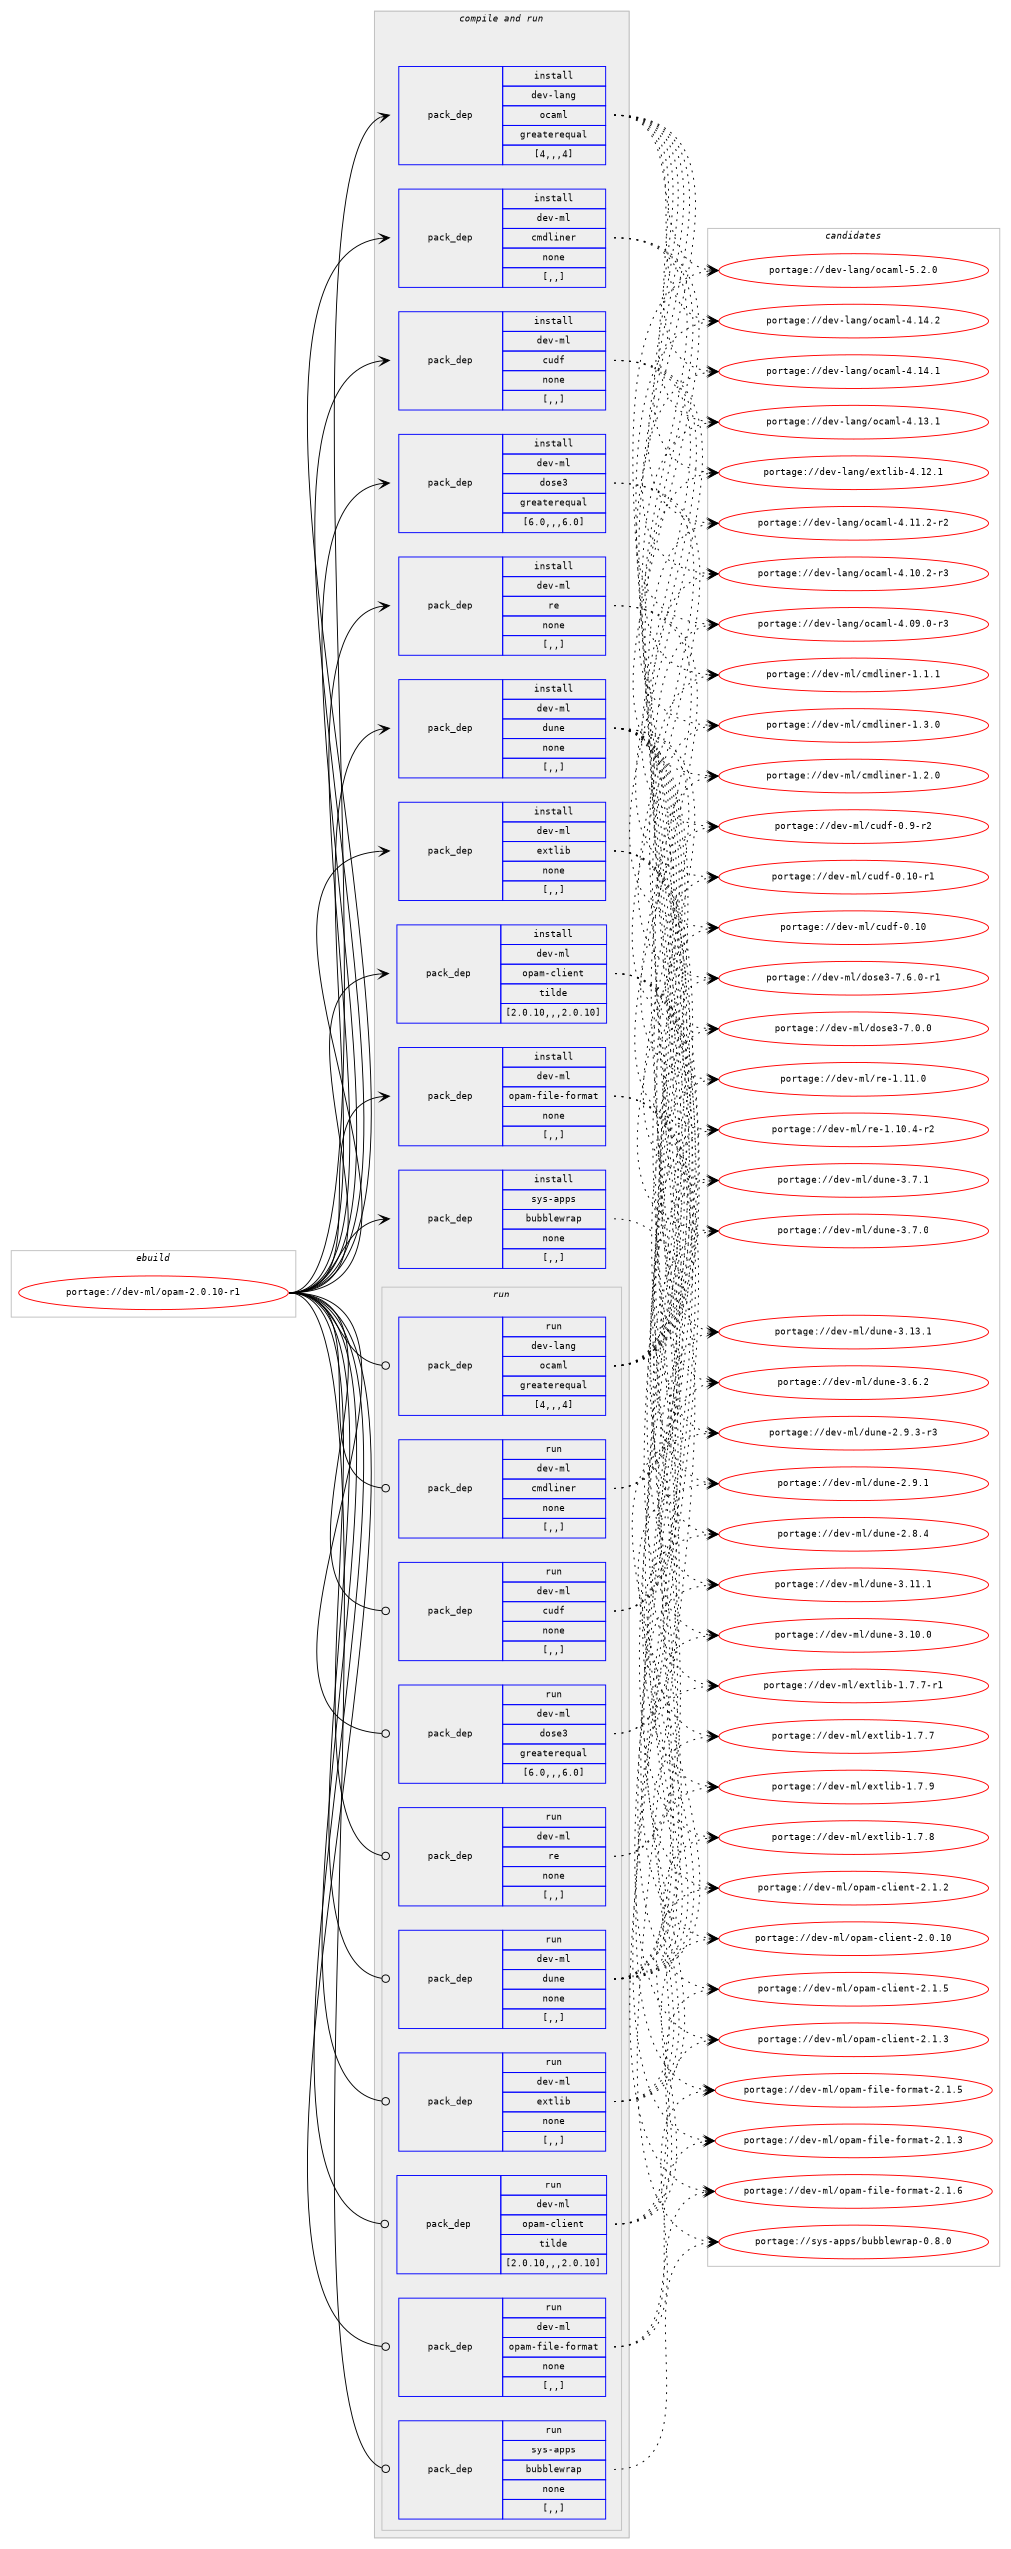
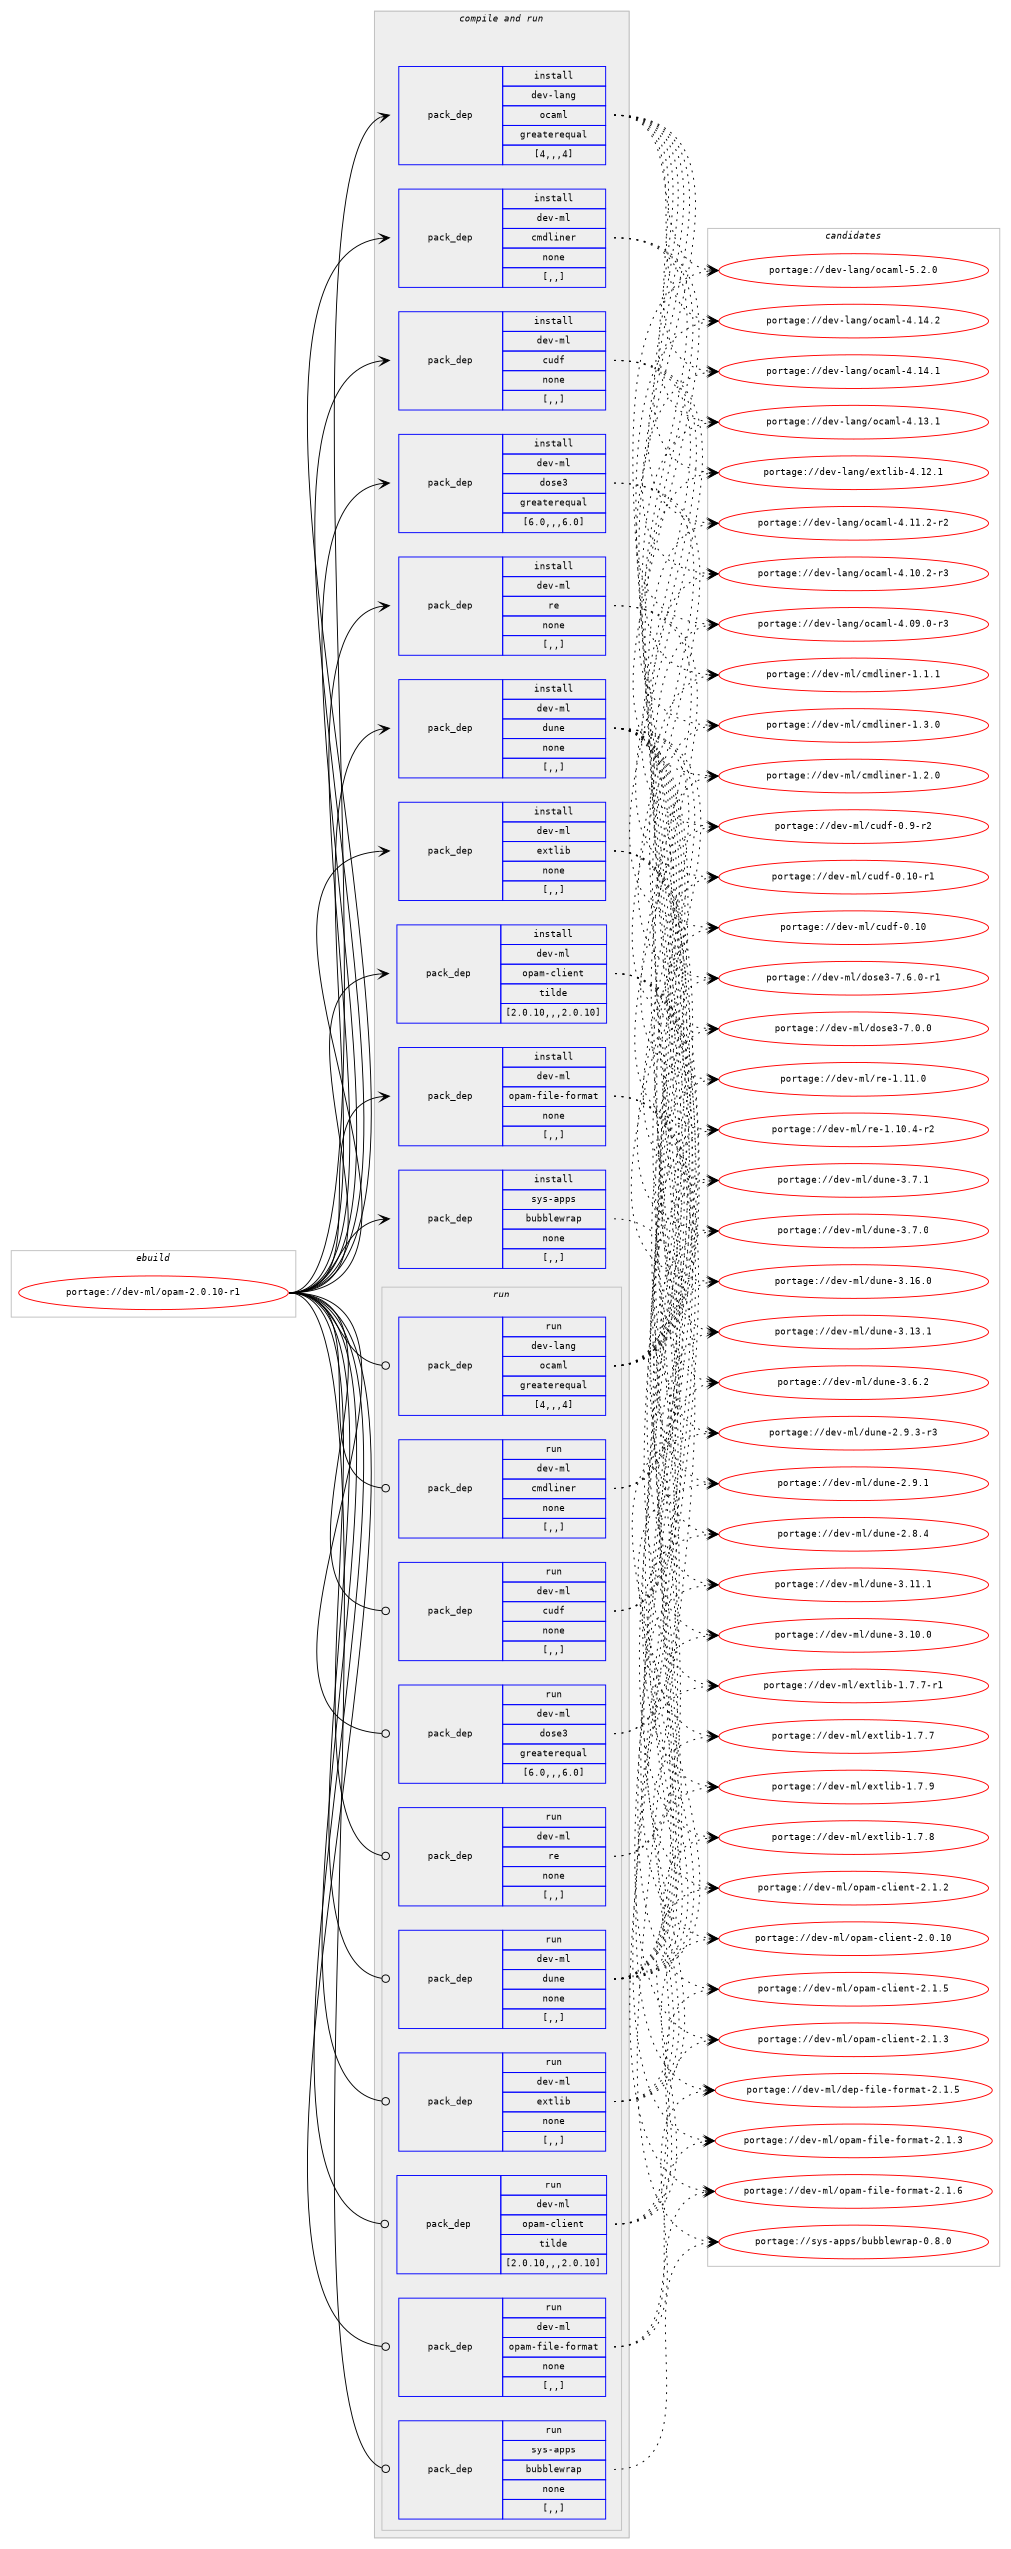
node "portage://dev-ml/dune-3.16.0": added
node "portage://dev-ml/opam-file-format-2.1.5": label "portage://dev-ml/opam-file-format-2.1.5" -> "portage://dev-ml/dep-file-format-2.1.5"
